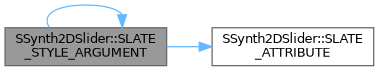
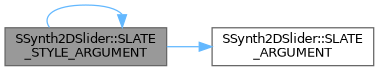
node "SSynth2DSlider::SLATE _ATTRIBUTE": label "SSynth2DSlider::SLATE _ATTRIBUTE" -> "SSynth2DSlider::SLATE _ARGUMENT"
